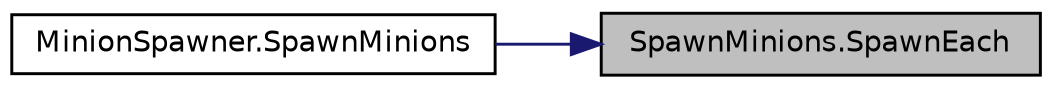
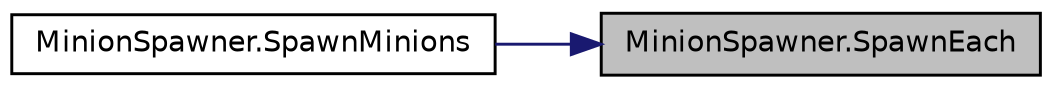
node "SpawnMinions.SpawnEach": label "SpawnMinions.SpawnEach" -> "MinionSpawner.SpawnEach"
